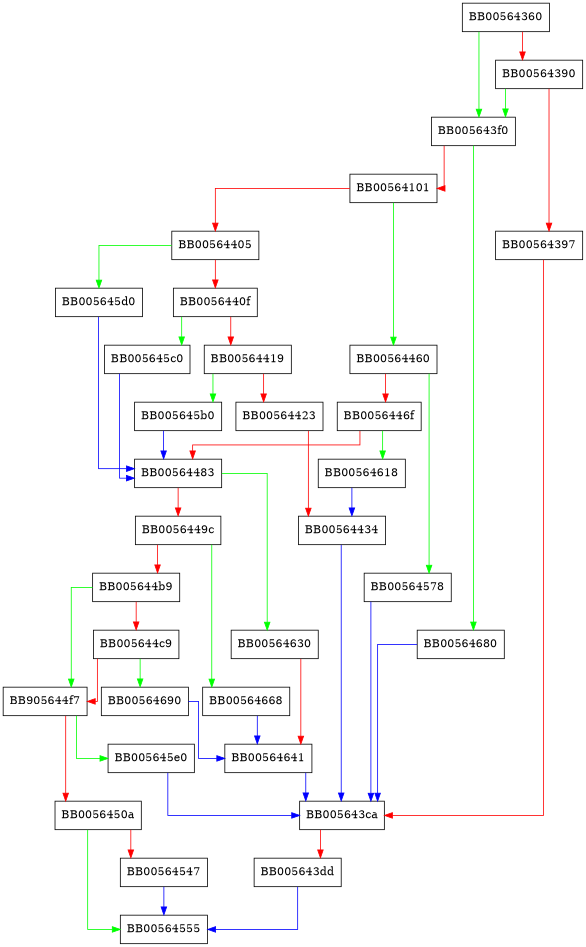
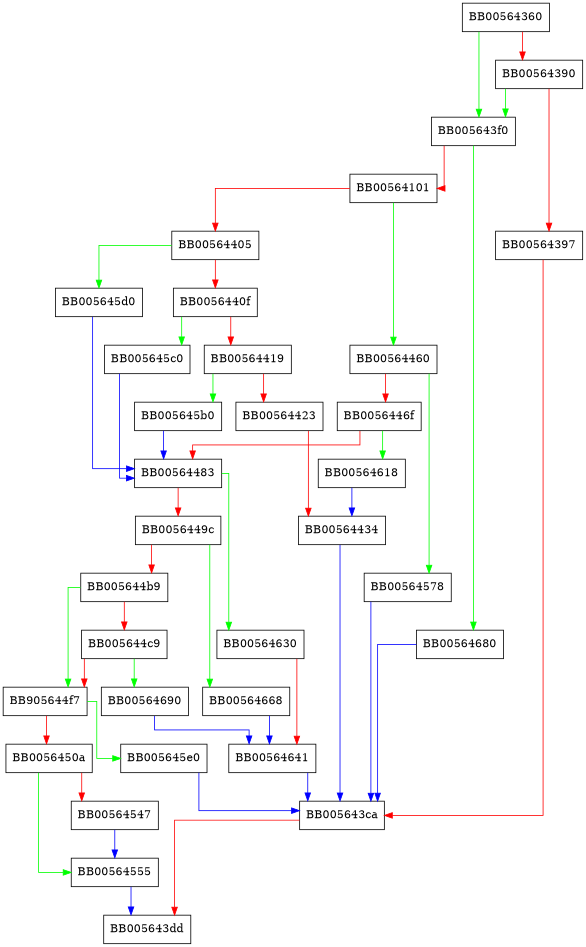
edge "BB005643dd" -> "BB00564555": reversed
